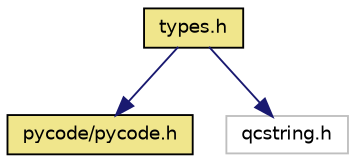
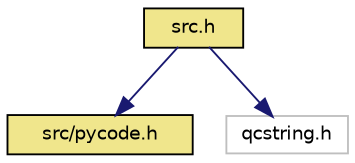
node "types.h": label "types.h" -> "src.h"
node "pycode/pycode.h": label "pycode/pycode.h" -> "src/pycode.h"
